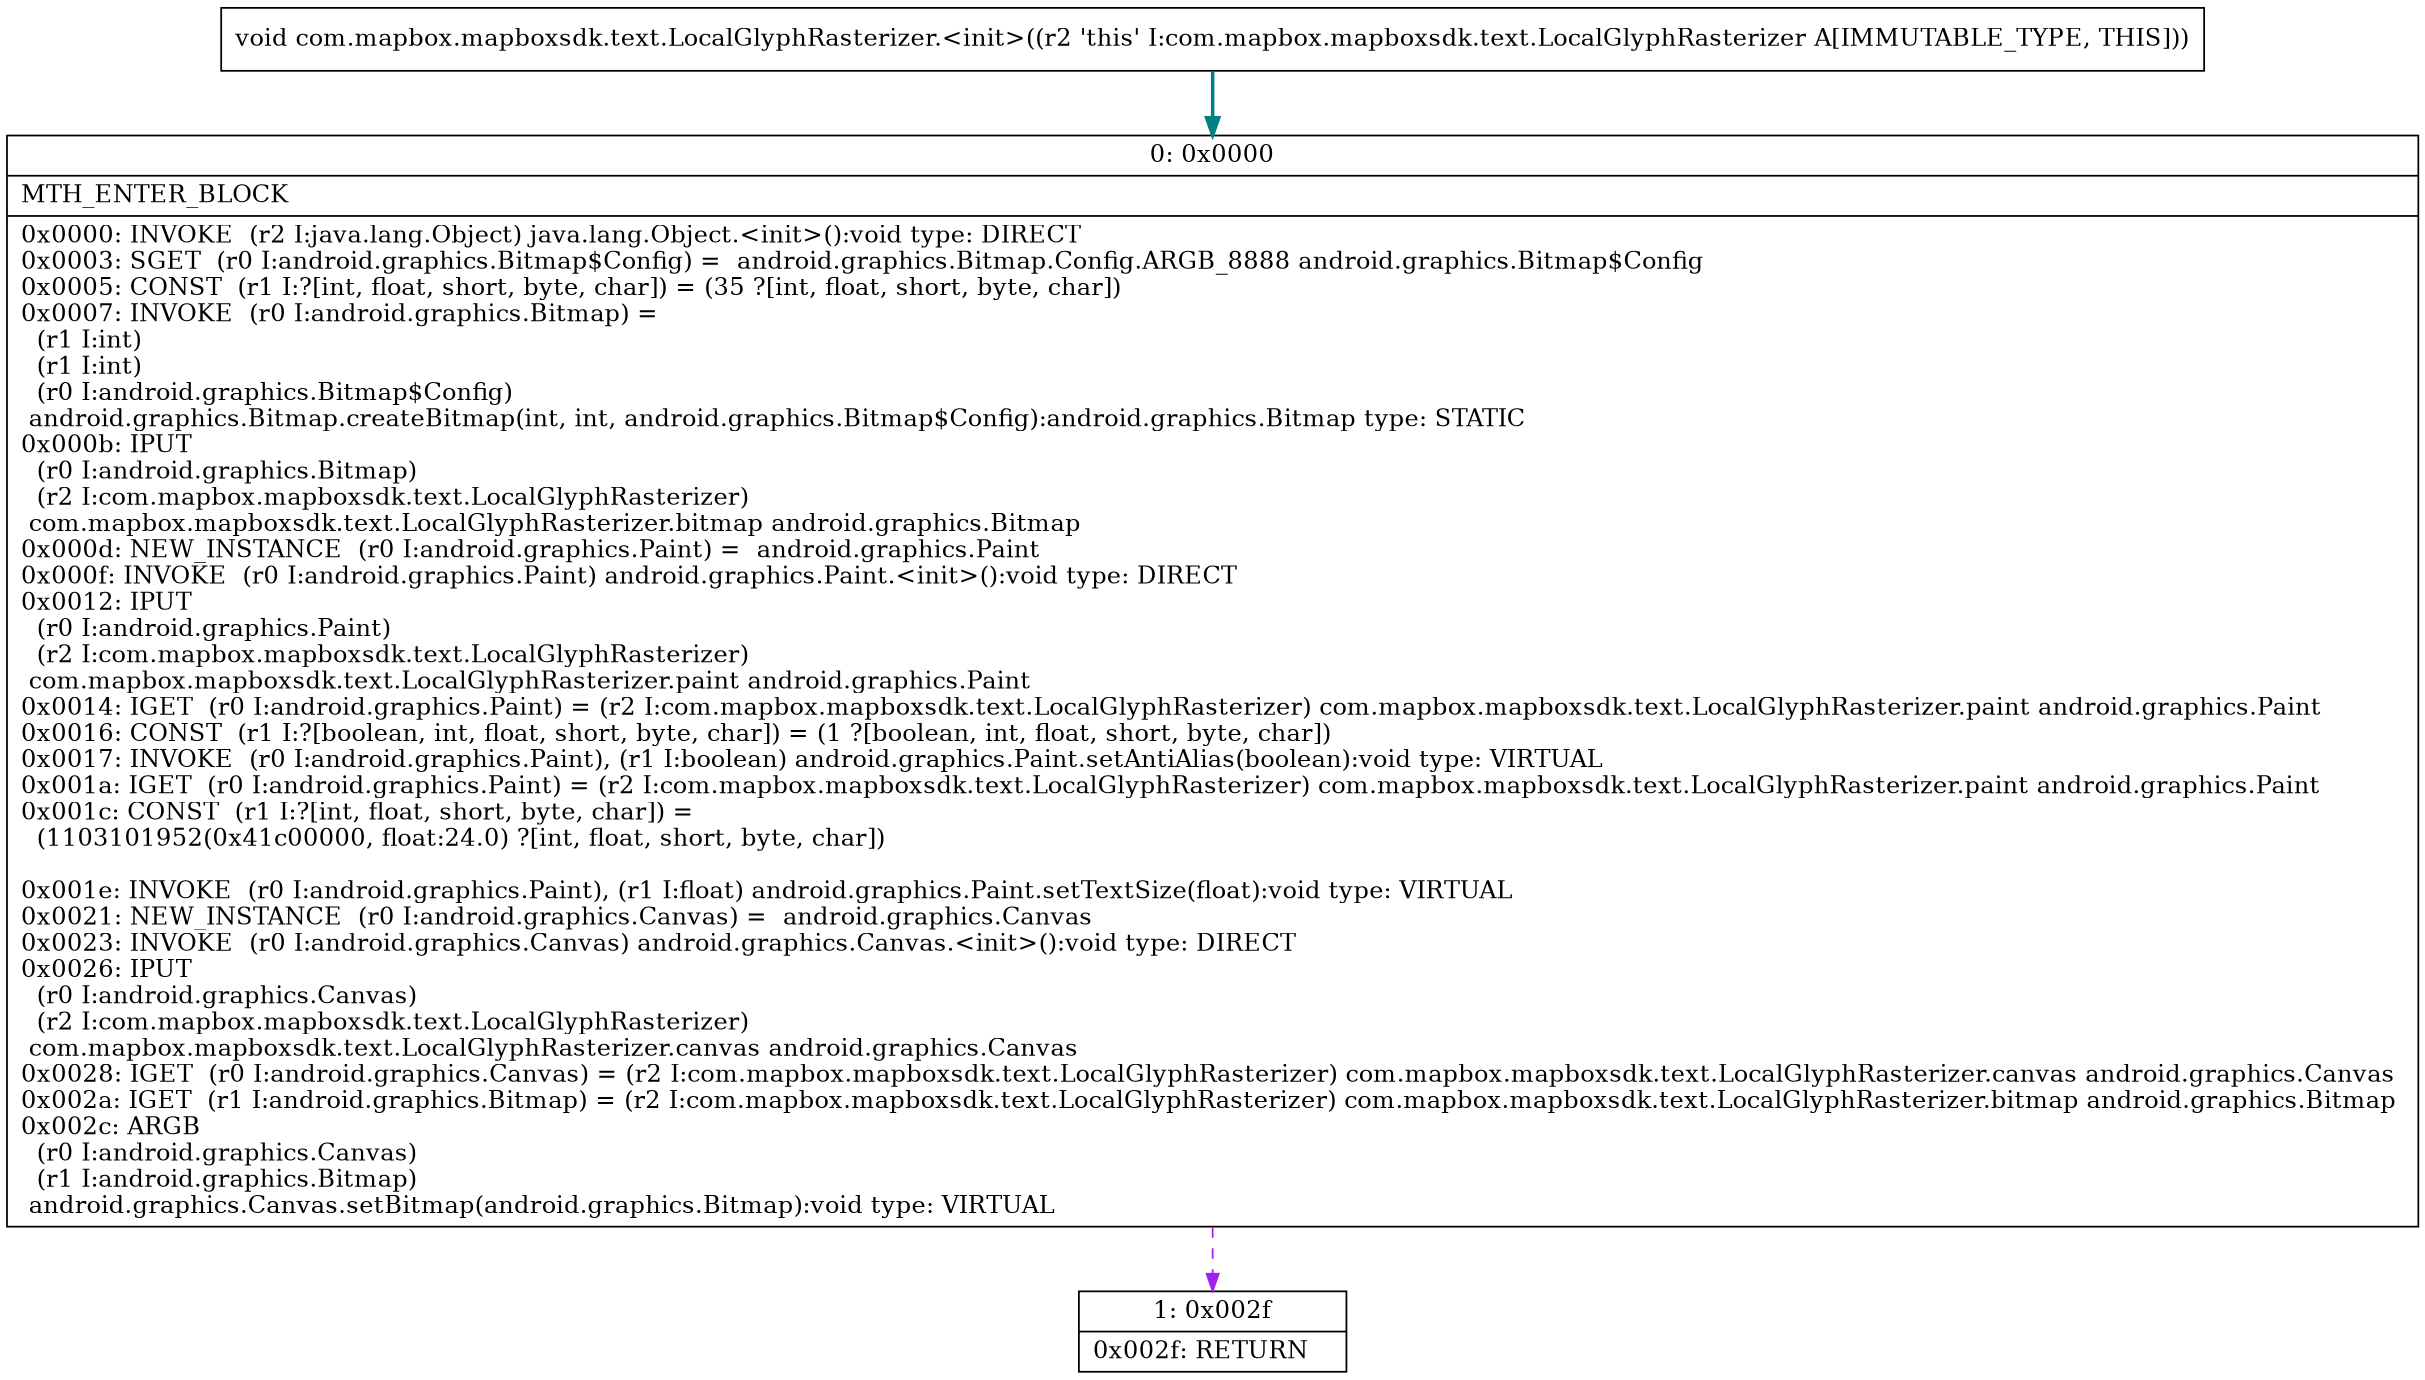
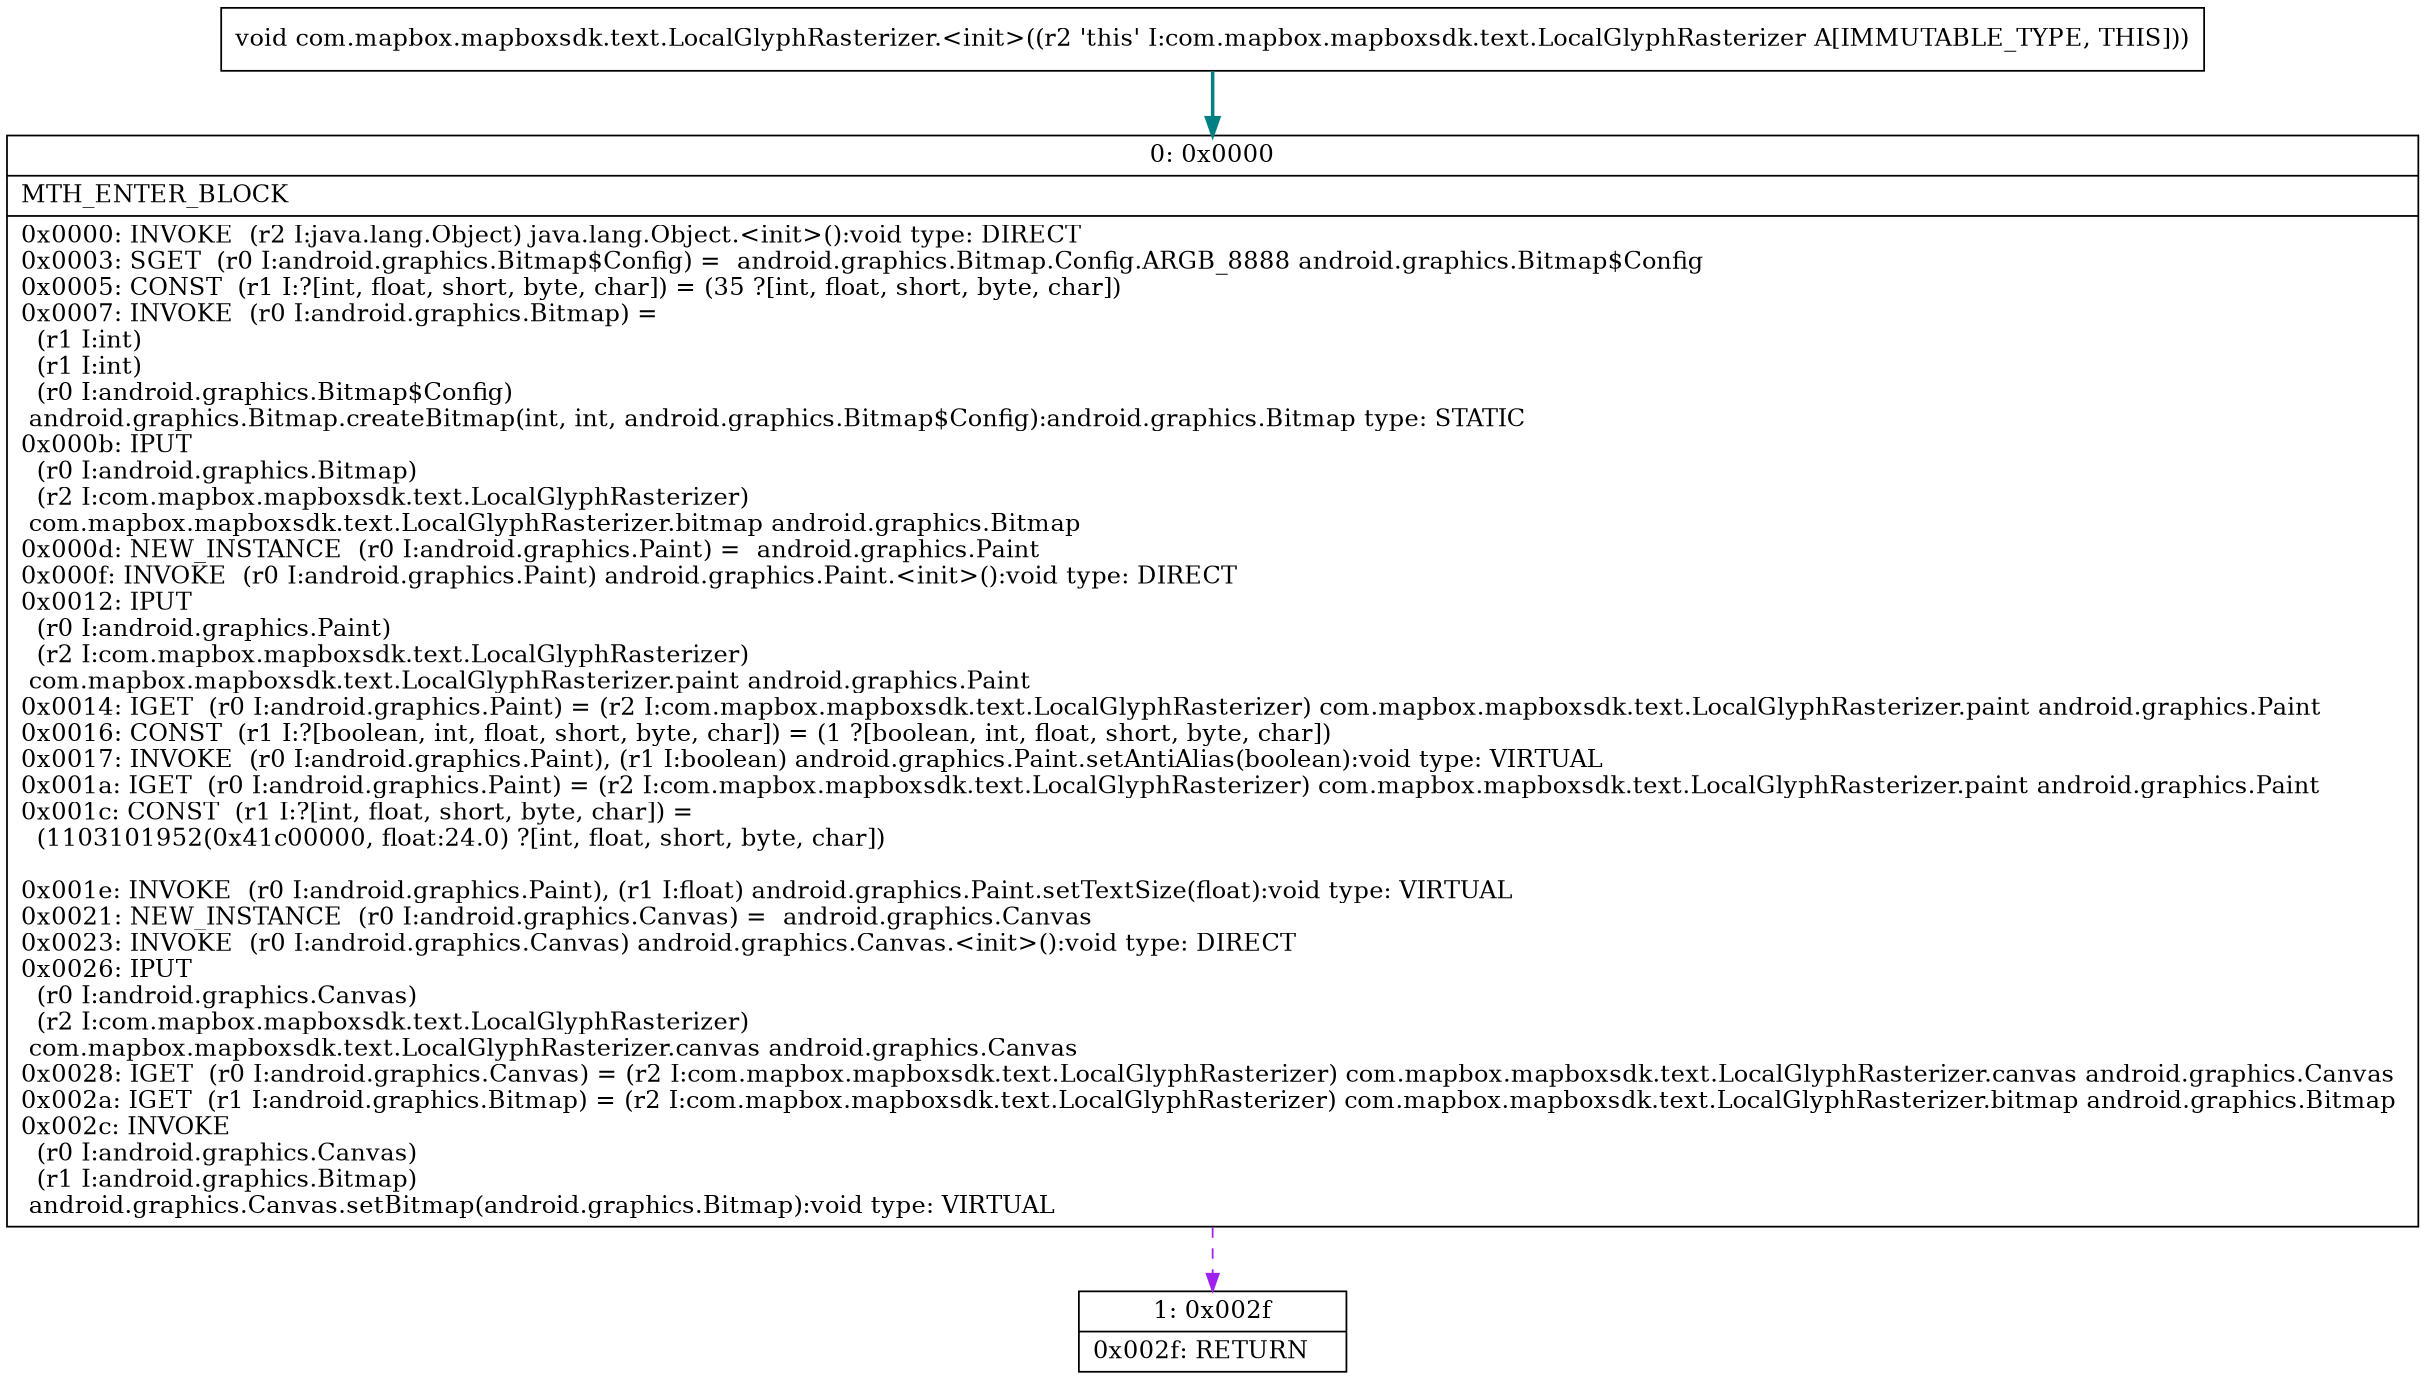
node "0: 0x0000": text "0x002c: ARGB" -> "0x002c: INVOKE"
